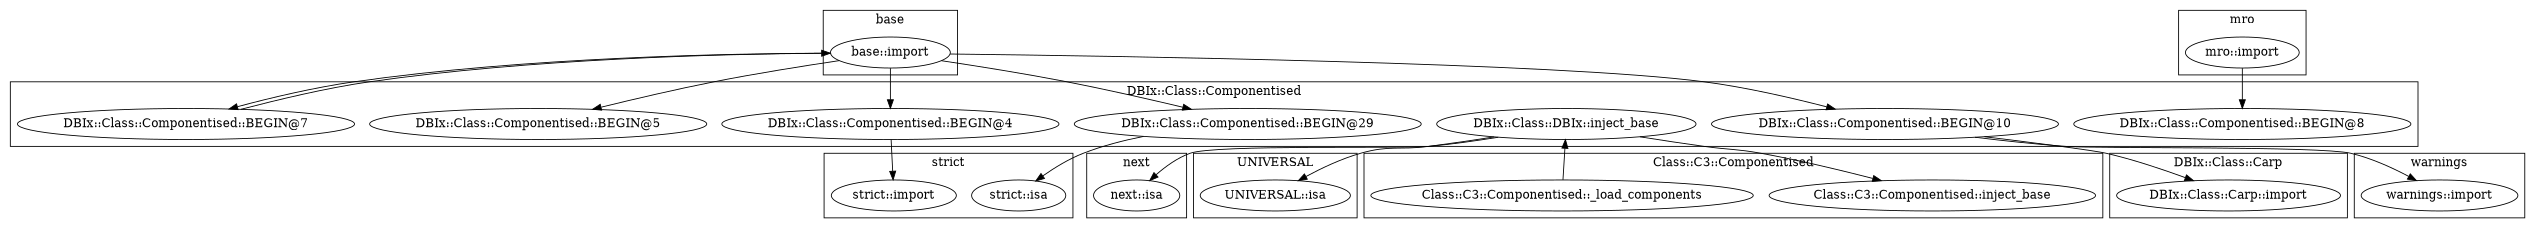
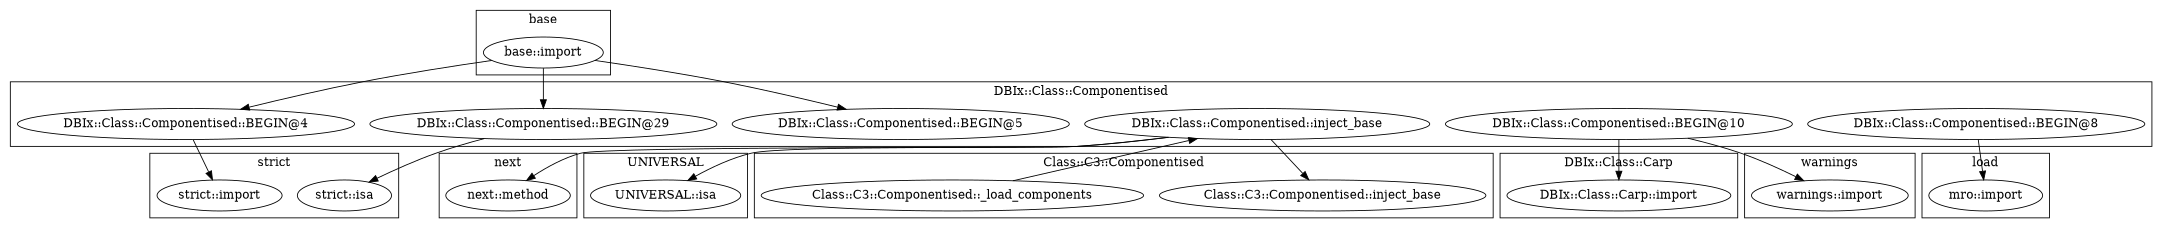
cluster "mro": label "mro" -> "load"
edge "base::import" -> "DBIx::Class::Componentised::BEGIN@10": removed
edge "mro::import" -> "DBIx::Class::Componentised::BEGIN@8": reversed
node "DBIx::Class::Componentised::BEGIN@7": removed
node "DBIx::Class::DBIx::inject_base": label "DBIx::Class::DBIx::inject_base" -> "DBIx::Class::Componentised::inject_base"
node "next::isa": label "next::isa" -> "next::method"
